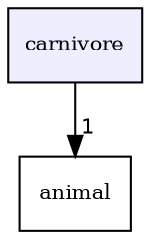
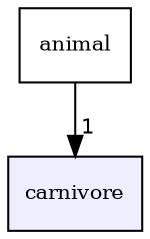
edge "carnivore" -> "animal": reversed
